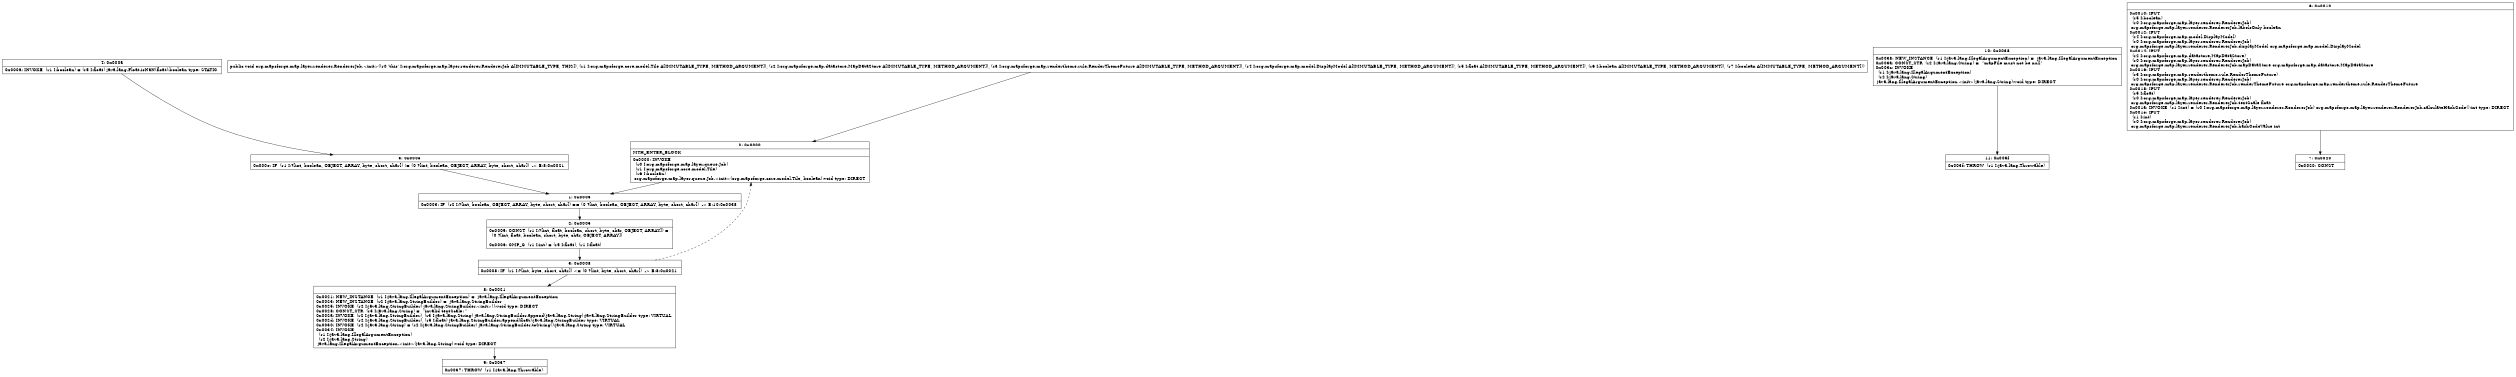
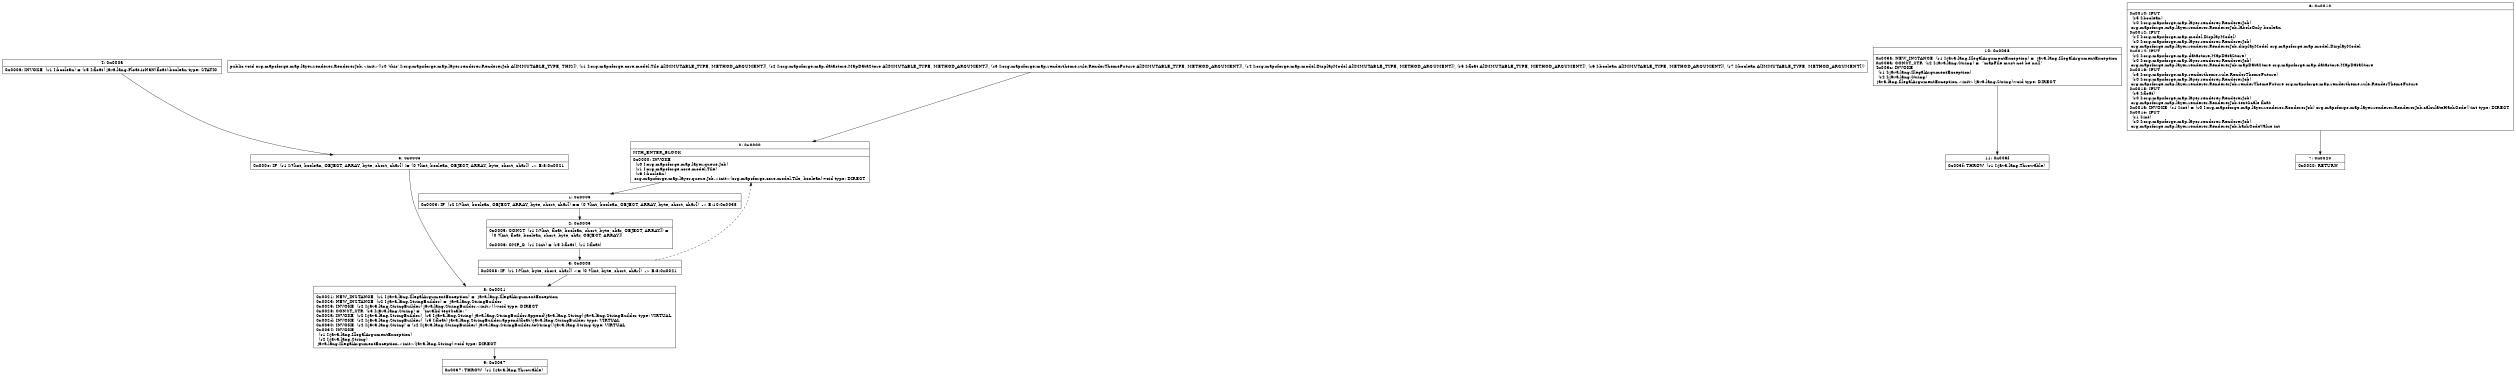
node "10: 0x0038": text "0x003c: INVOKE" -> "4x003c: INVOKE"
node "7: 0x0020": text "0x0020: CONST" -> "0x0020: RETURN"
edge "5: 0x000e" -> "1: 0x0003": now "5: 0x000e" -> "8: 0x0021"
